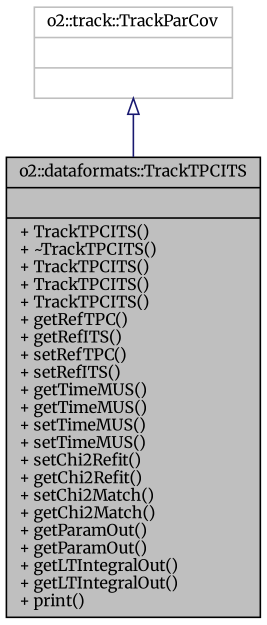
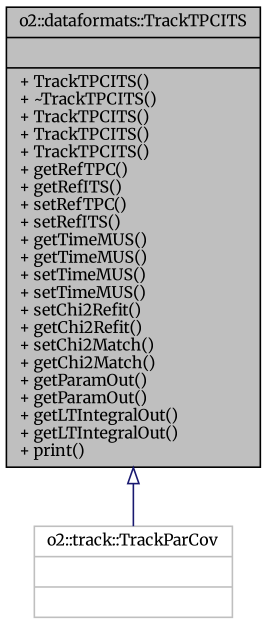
edge "o2::dataformats::TrackTPCITS" -> "o2::track::TrackParCov": reversed
